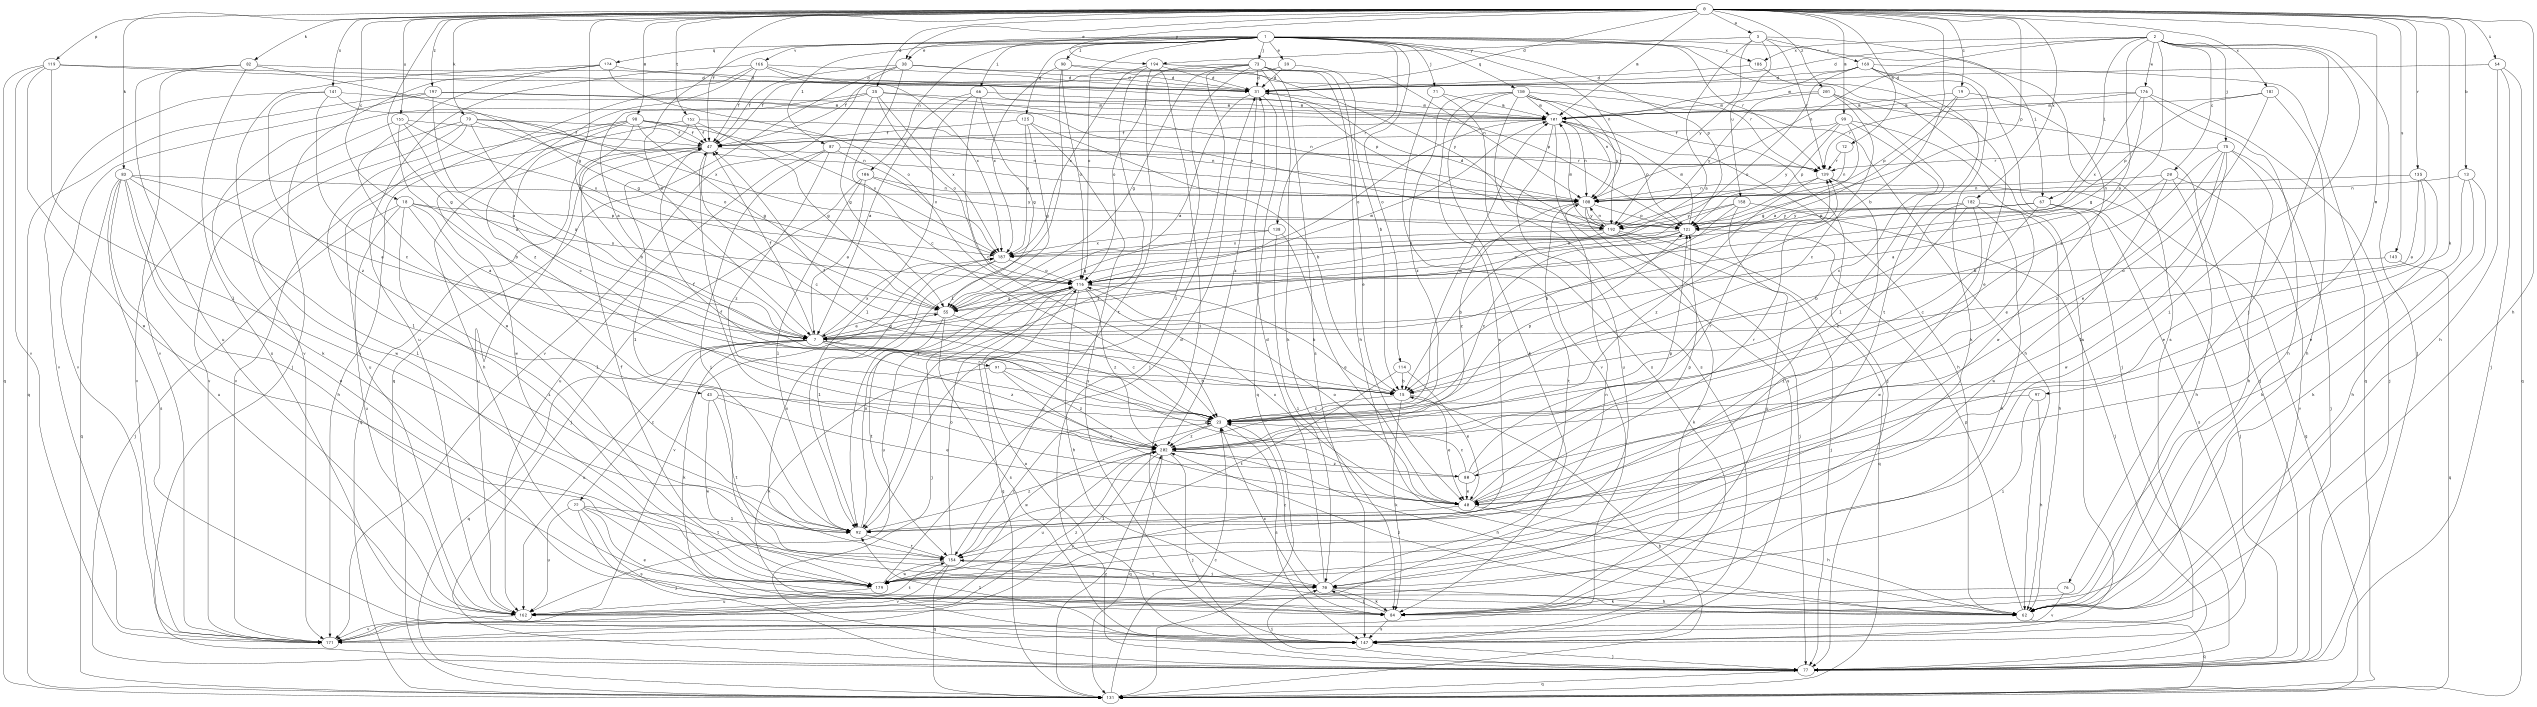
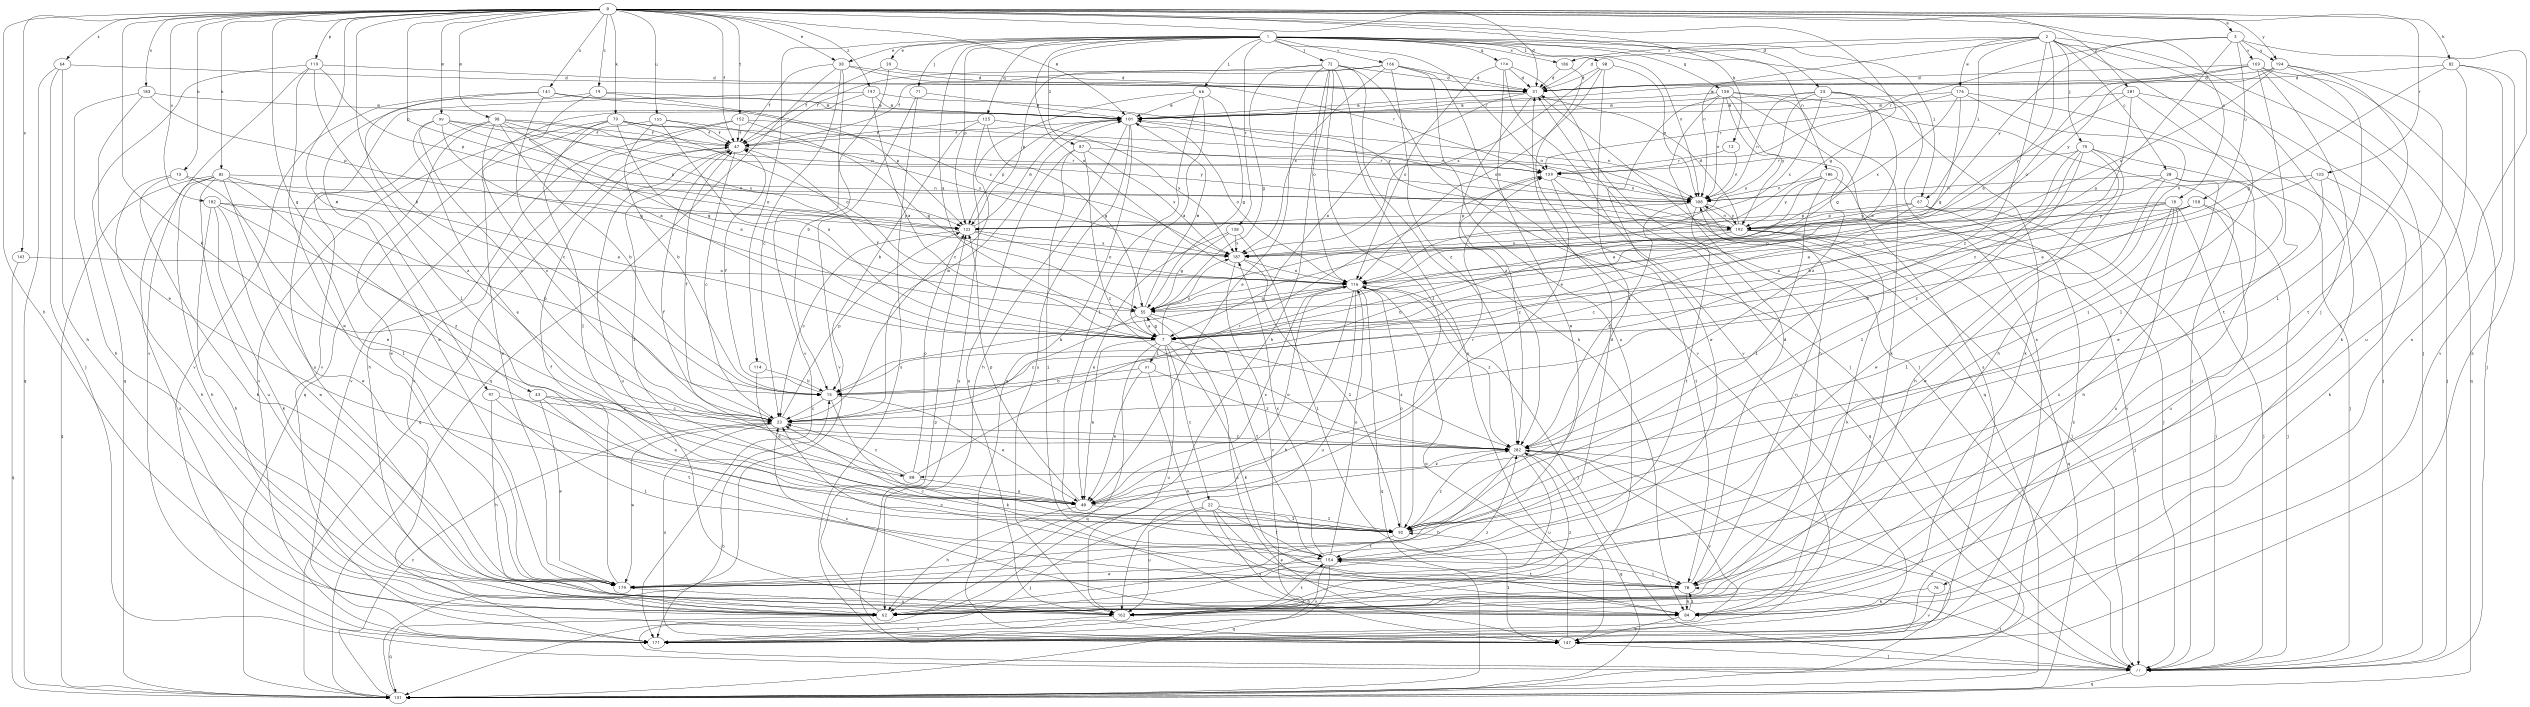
edge "114" -> "154": removed, label "t"
